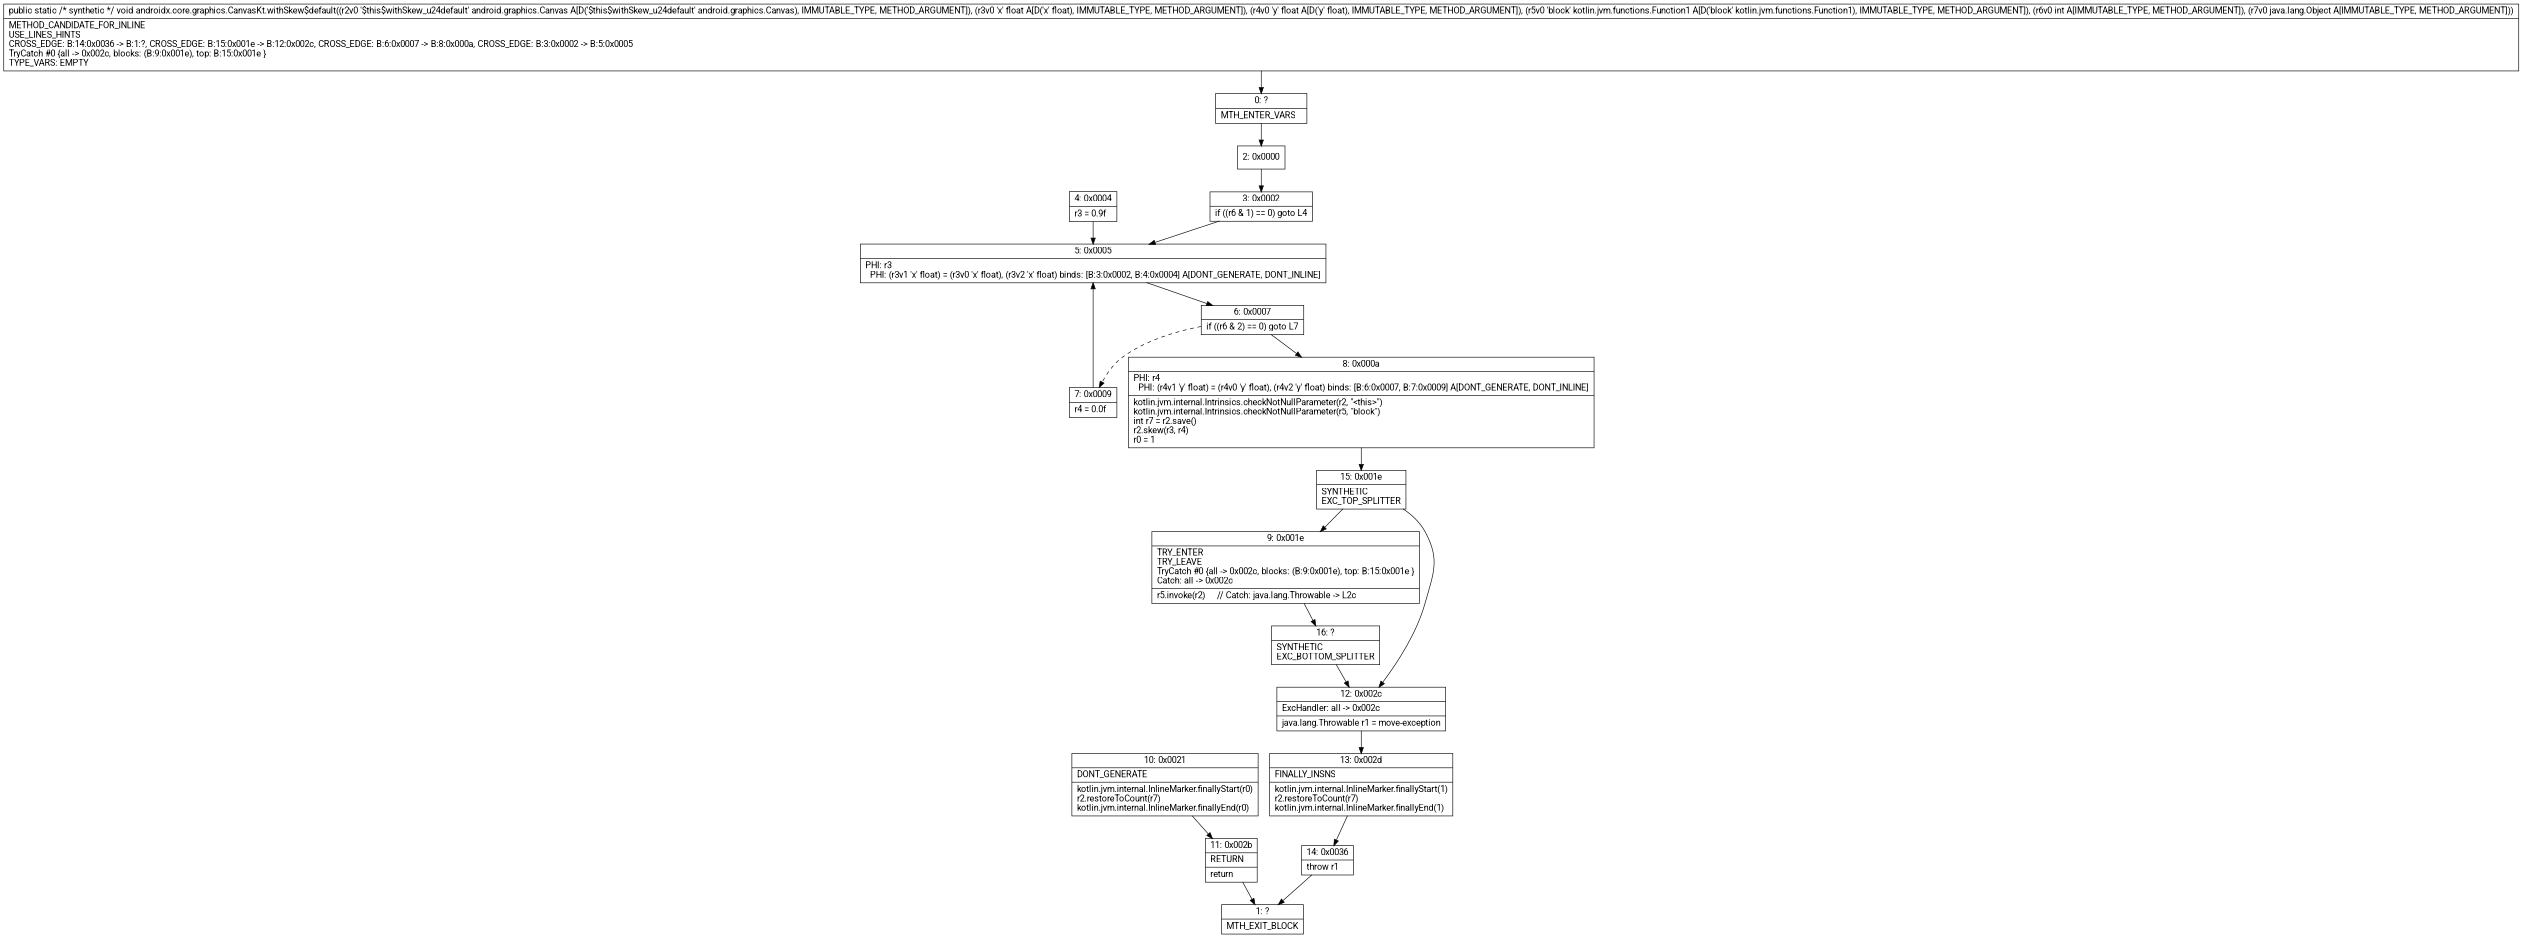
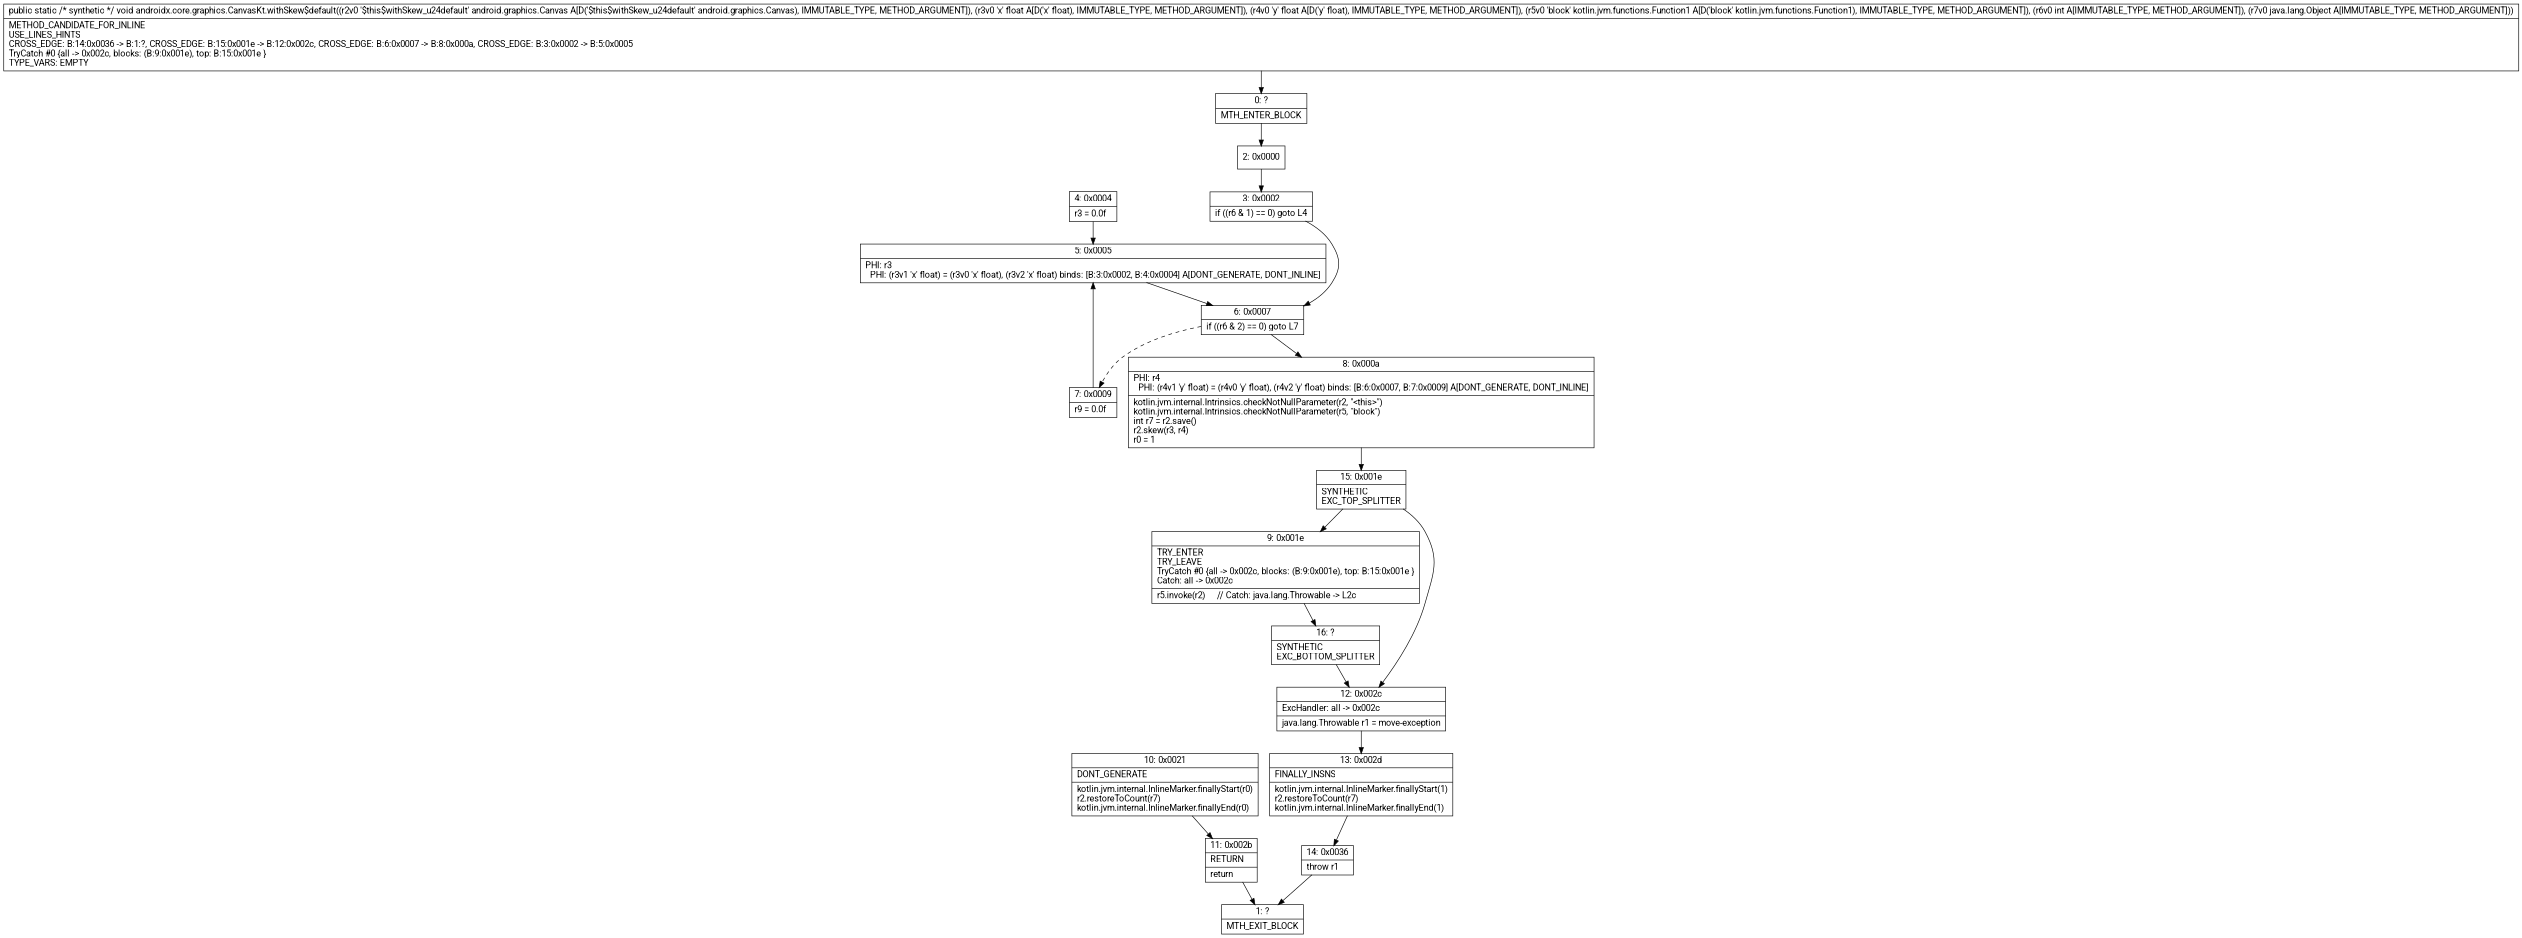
node "0: ?": text "MTH_ENTER_VARS" -> "MTH_ENTER_BLOCK"
node "4: 0x0004": text "r3 = 0.9f" -> "r3 = 0.0f"
edge "3: 0x0002" -> "5: 0x0005": now "3: 0x0002" -> "6: 0x0007"
node "7: 0x0009": text "r4 = 0.0f" -> "r9 = 0.0f"
